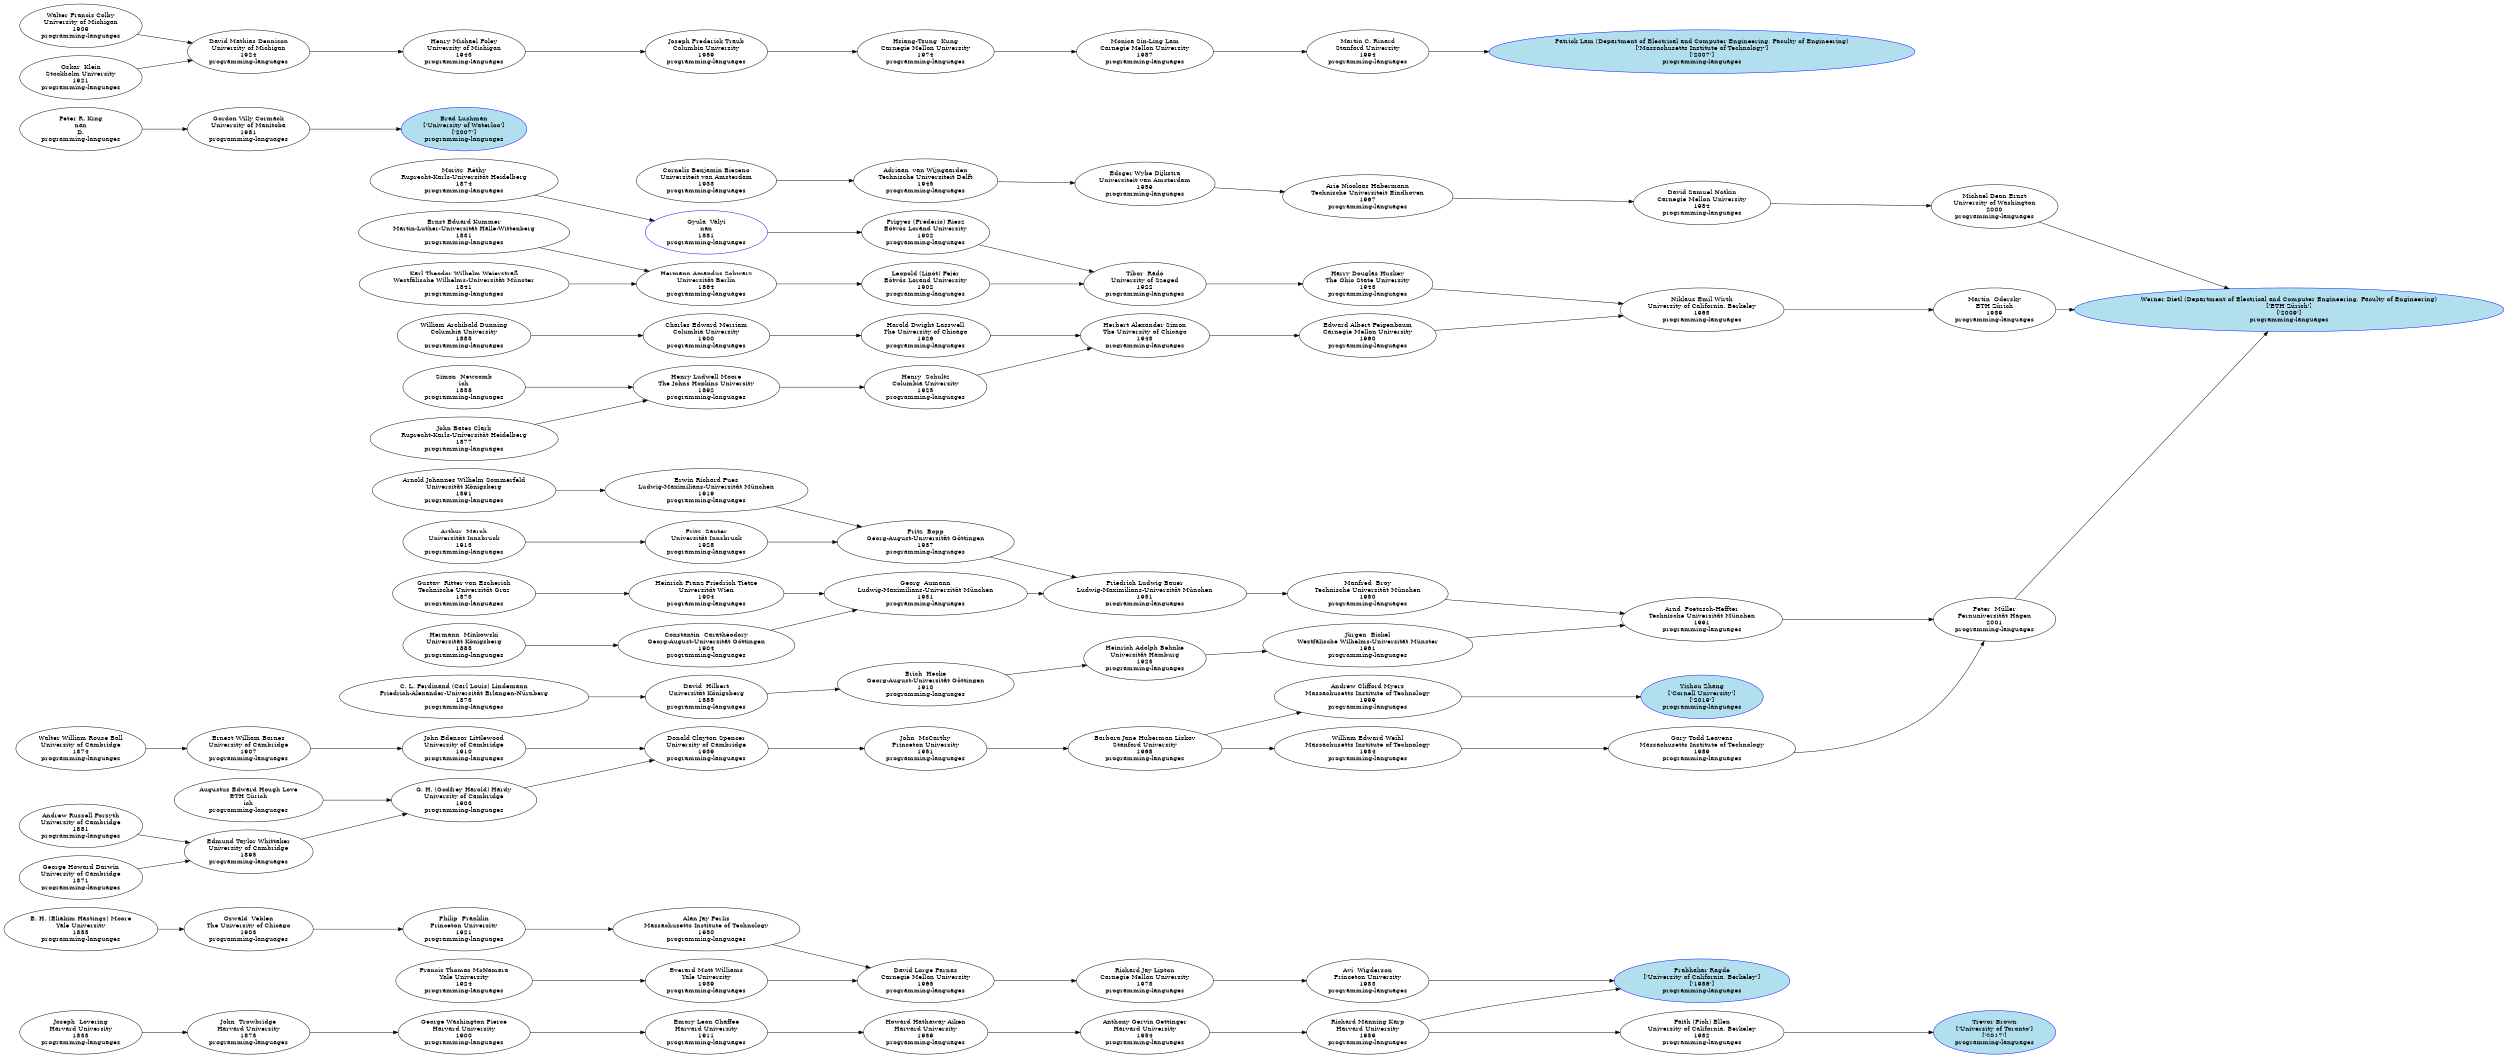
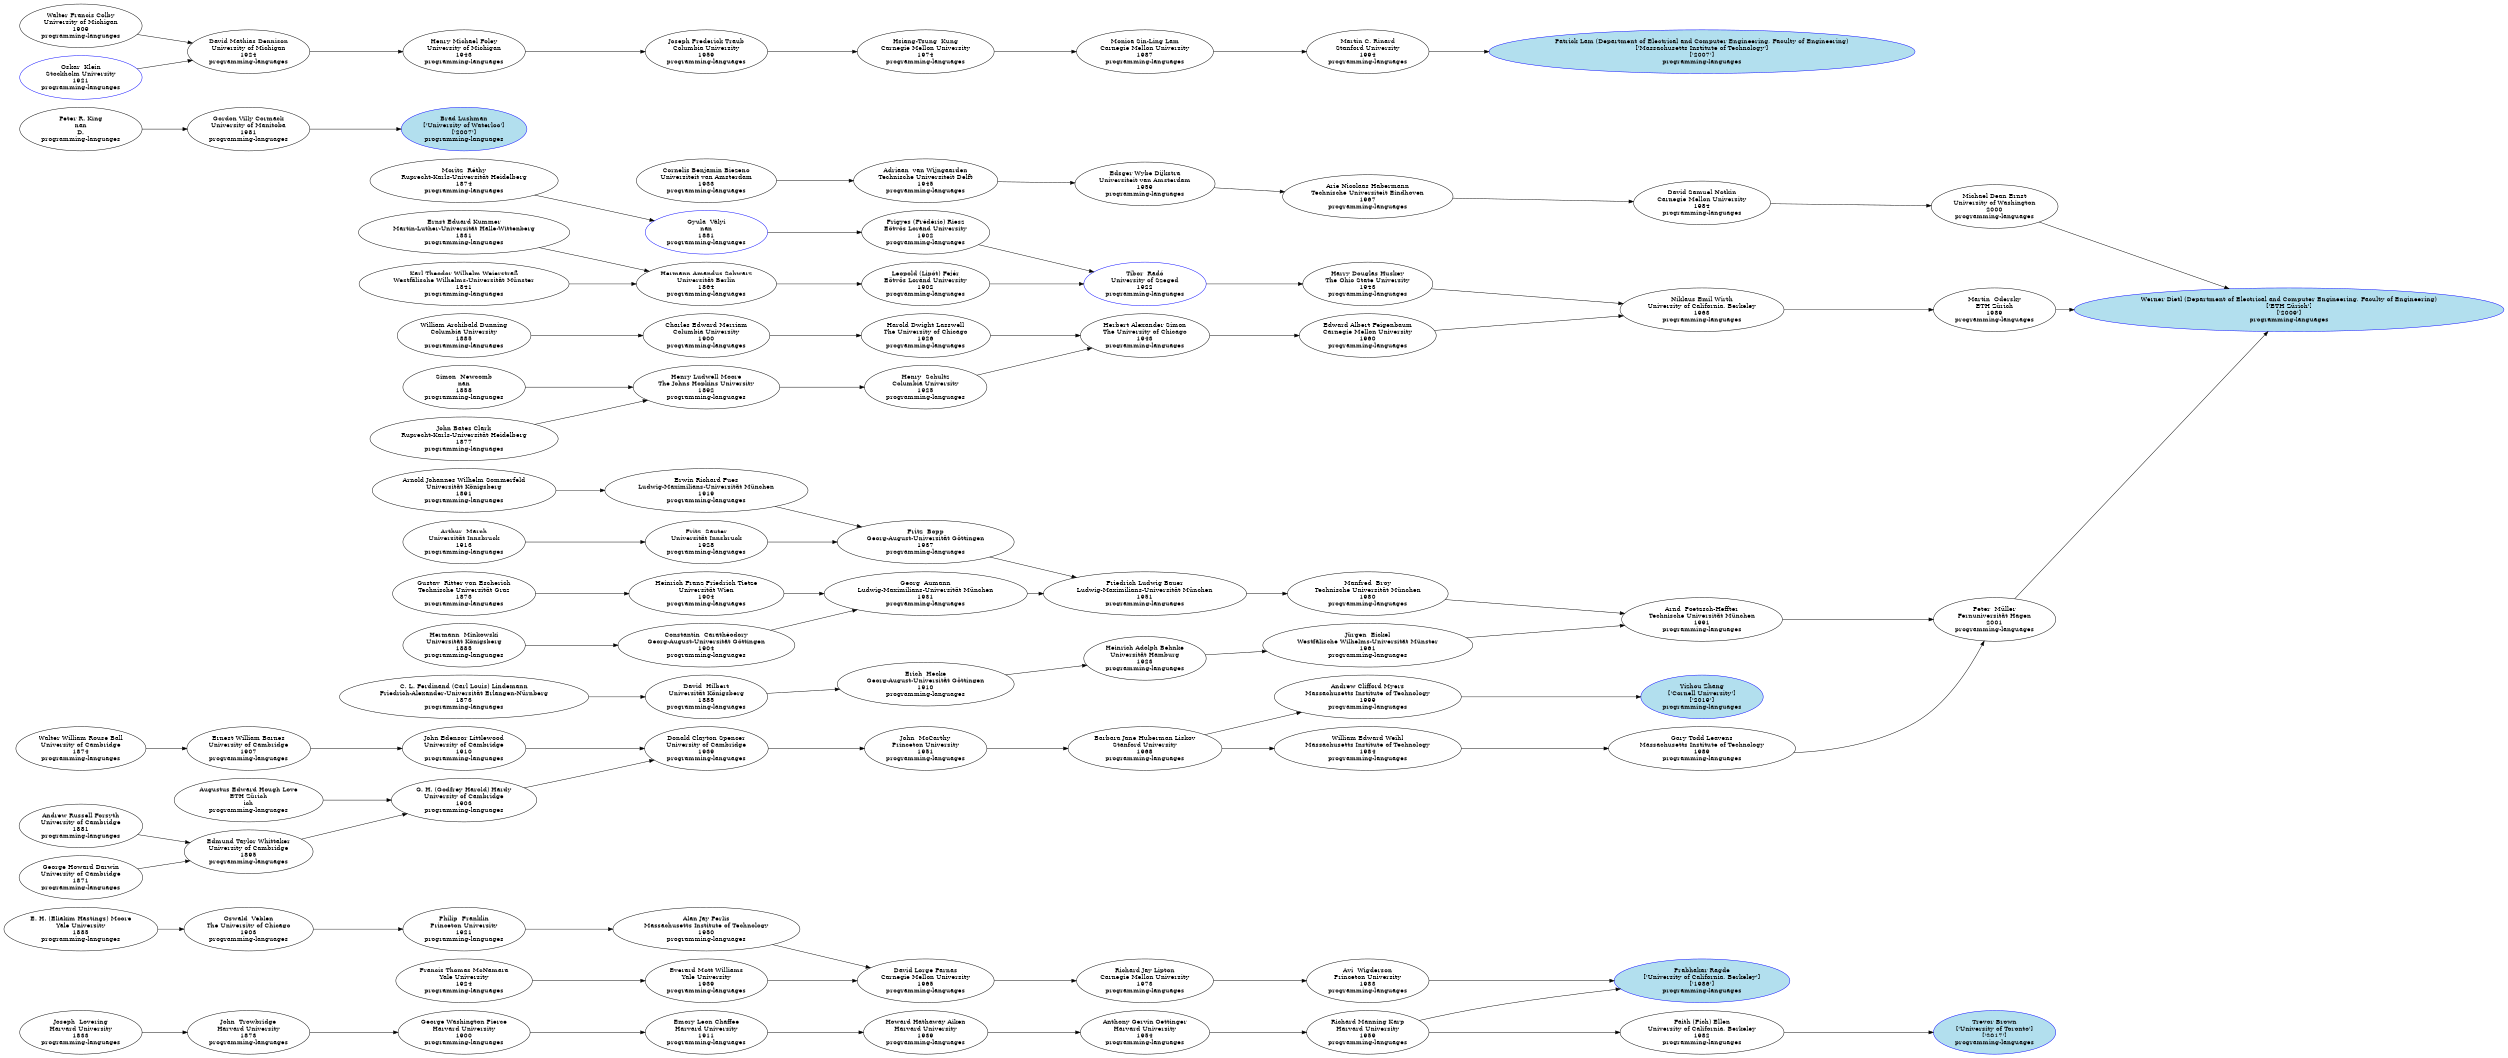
node "Oskar  Klein Stockholm University 1921 programming-languages": color black -> blue
node "Tibor  Radó University of Szeged 1922 programming-languages": color black -> blue
node "Simon  Newcomb ich 1858 programming-languages": label "Simon  Newcomb ich 1858 programming-languages" -> "Simon  Newcomb nan 1858 programming-languages"
